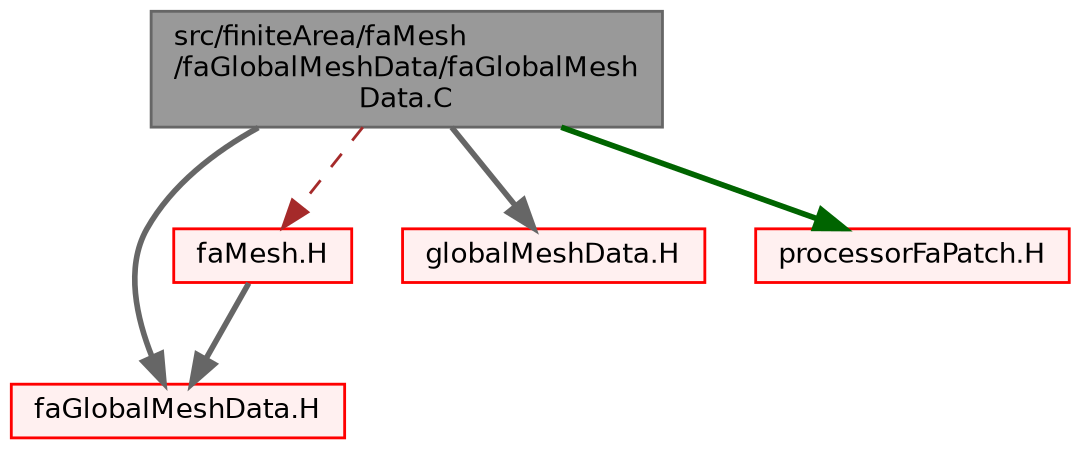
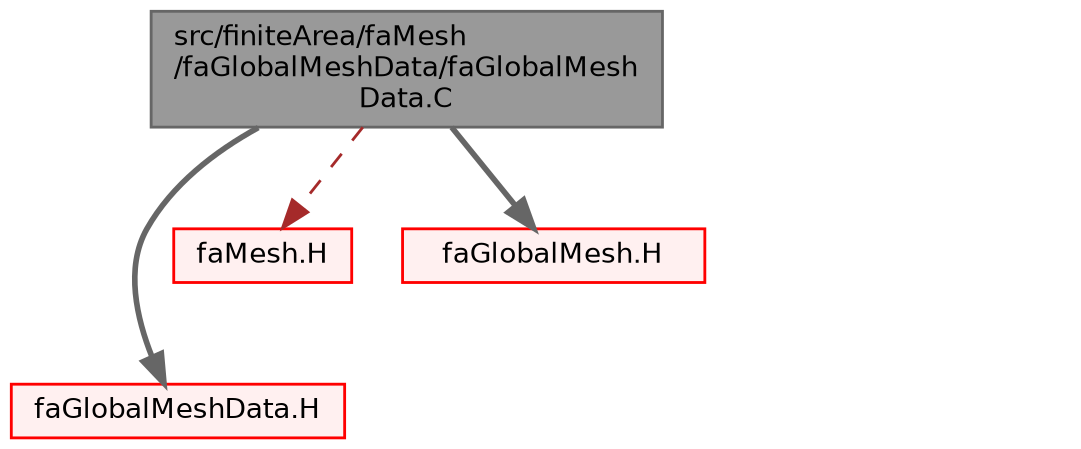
node "globalMeshData.H": label "globalMeshData.H" -> "faGlobalMesh.H"
node "processorFaPatch.H": removed
edge "faMesh.H" -> "faGlobalMeshData.H": removed
